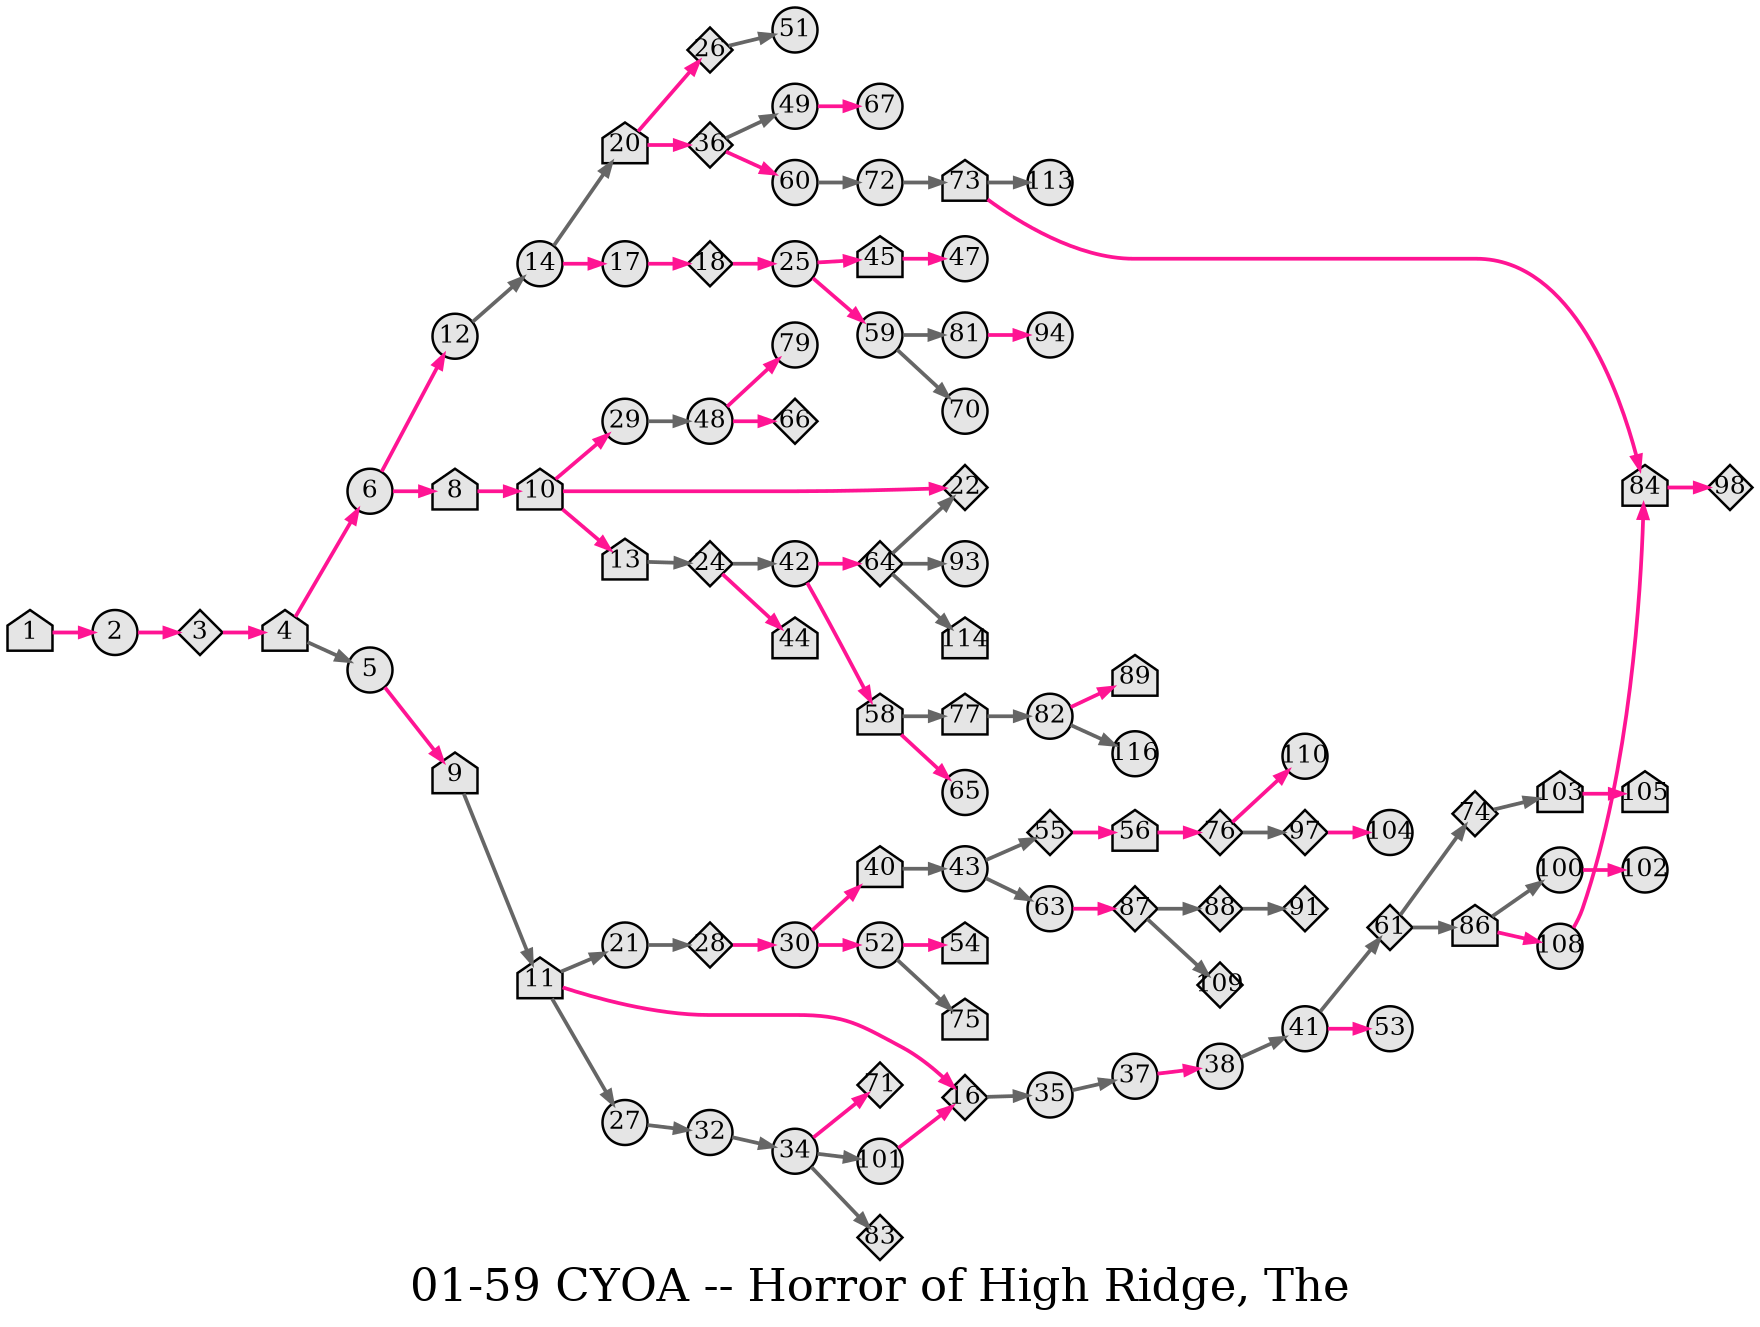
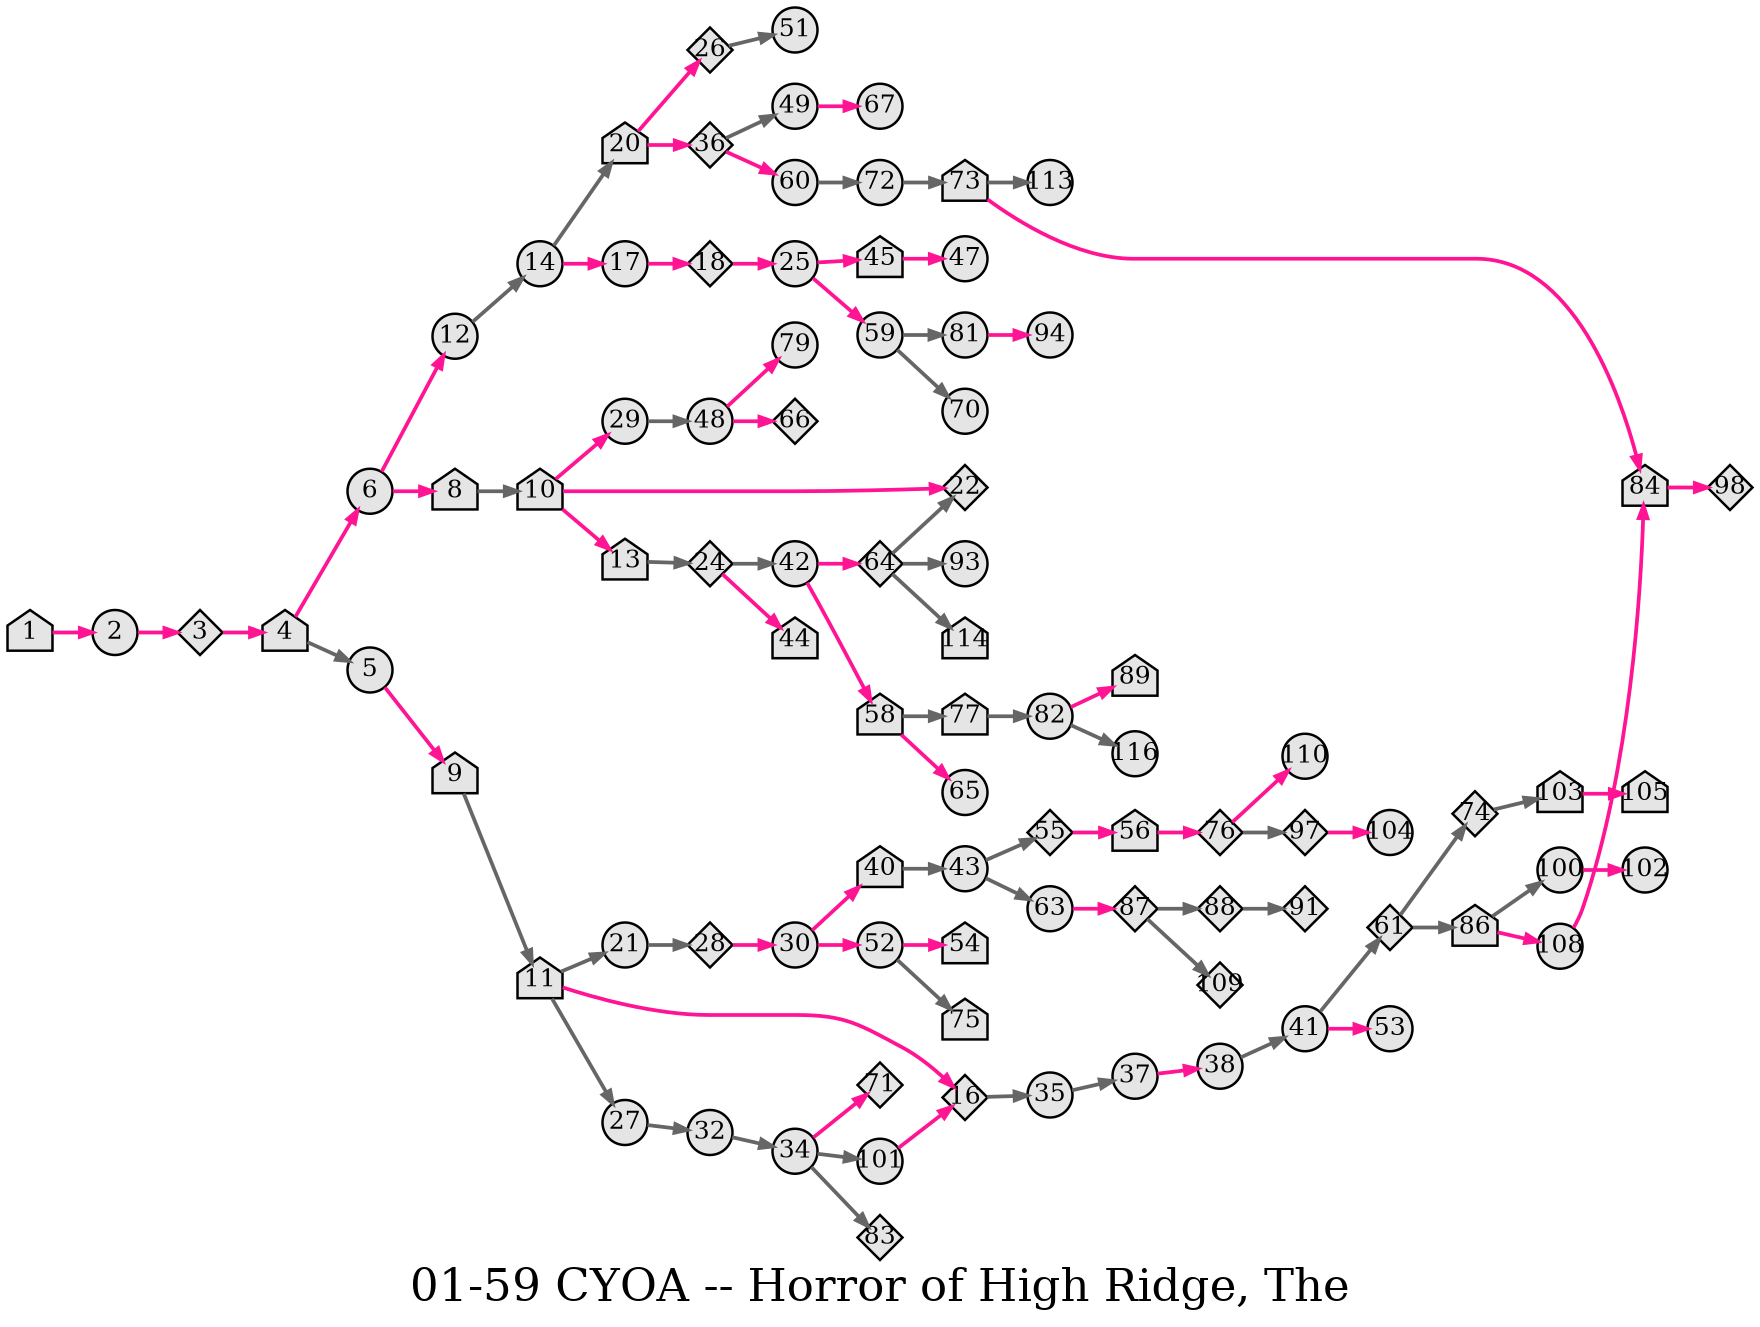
edge "8" -> "10": color deeppink -> gray40
